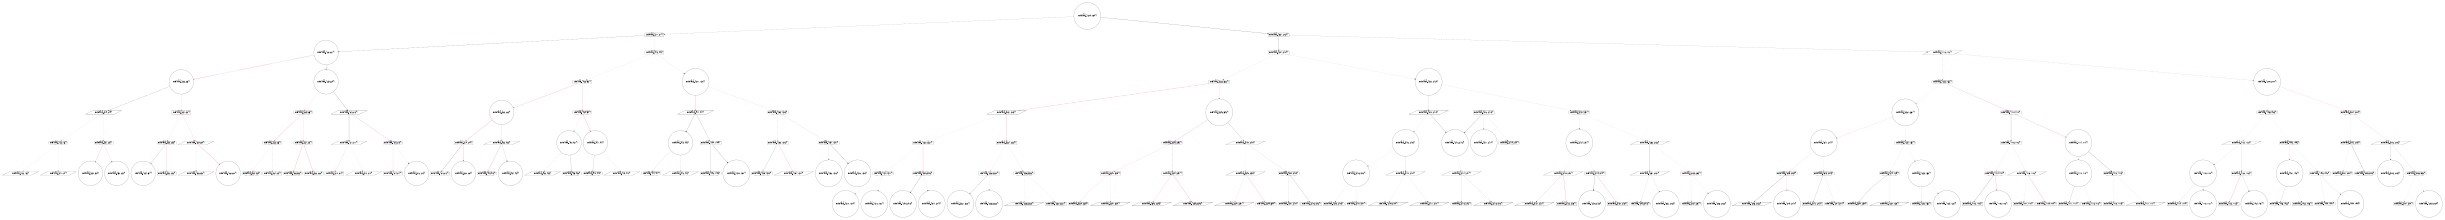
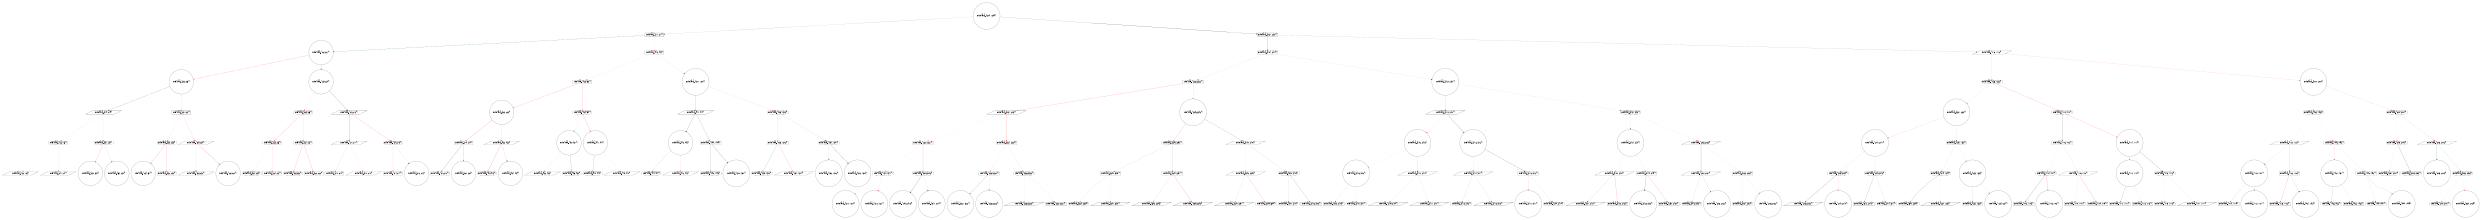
edge "Node{data=[3418, 3418]}" -> "Node{data=[3416, 3416]}": reversed
